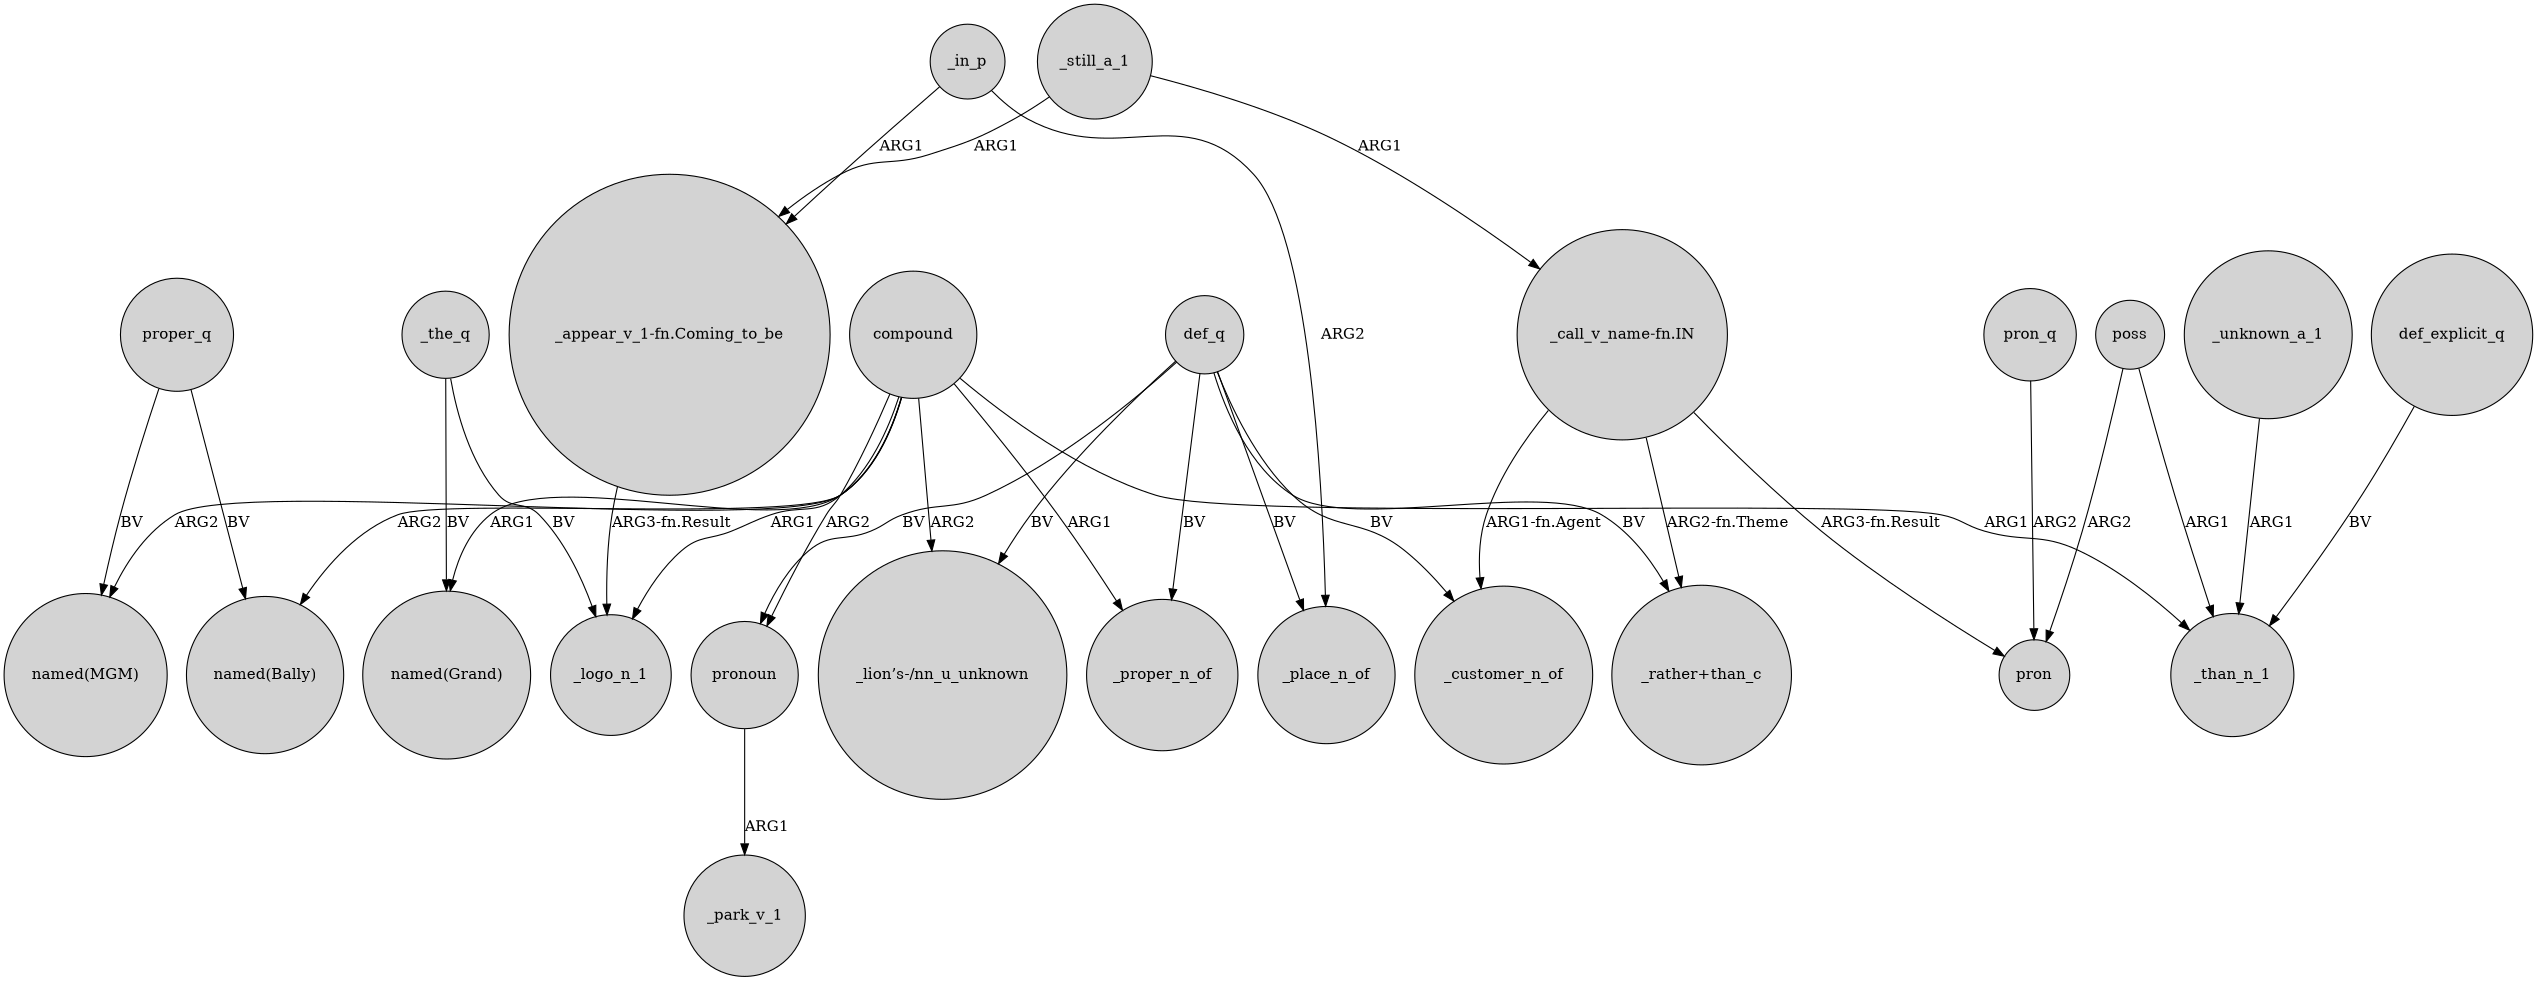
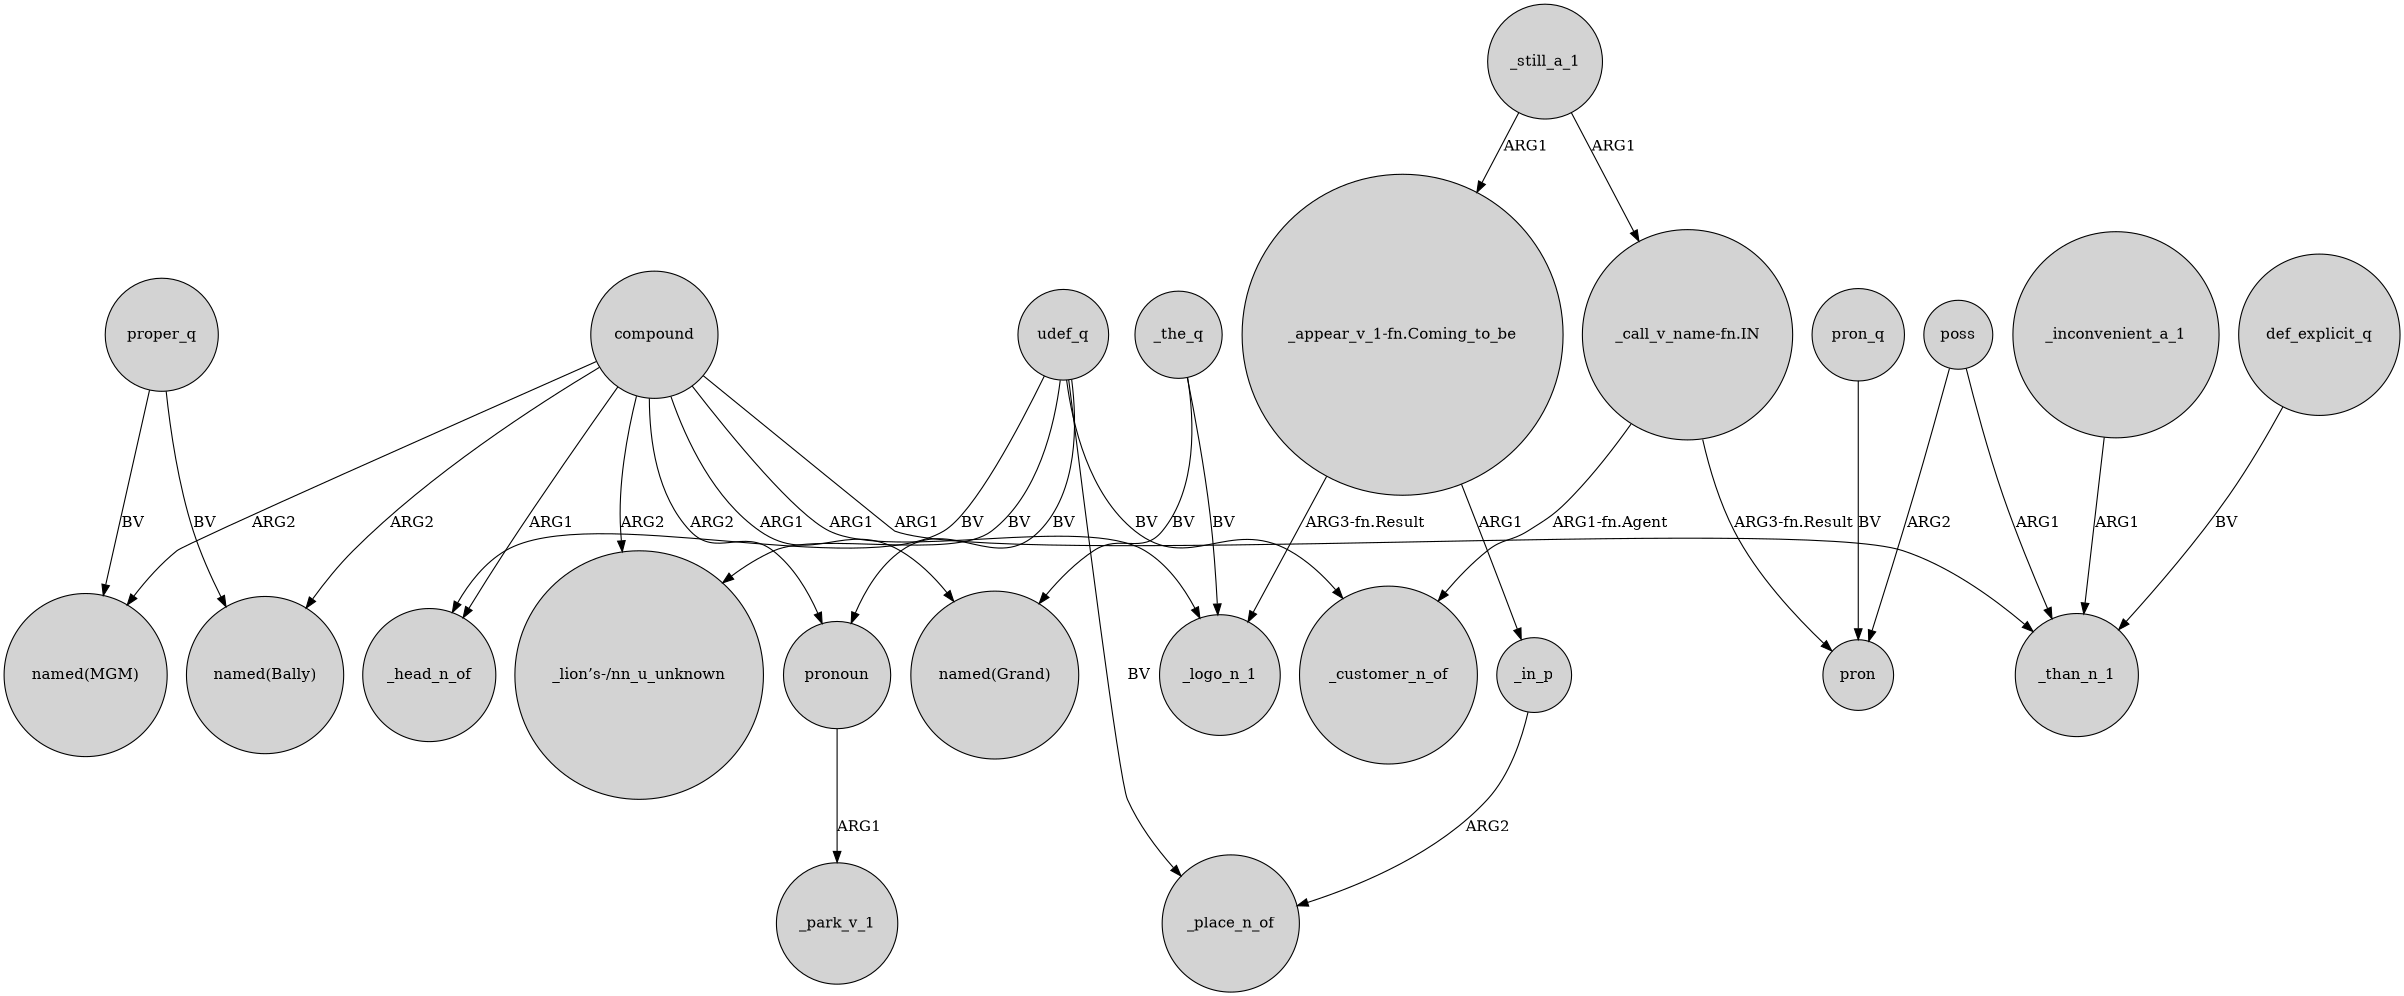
edge "_in_p" -> "_appear_v_1-fn.Coming_to_be": reversed
node "def_q": label "def_q" -> "udef_q"
node "_unknown_a_1": label "_unknown_a_1" -> "_inconvenient_a_1"
edge "pron_q" -> "pron": label "ARG2" -> "BV"
node "_proper_n_of": label "_proper_n_of" -> "_head_n_of"
node "_rather+than_c": removed
